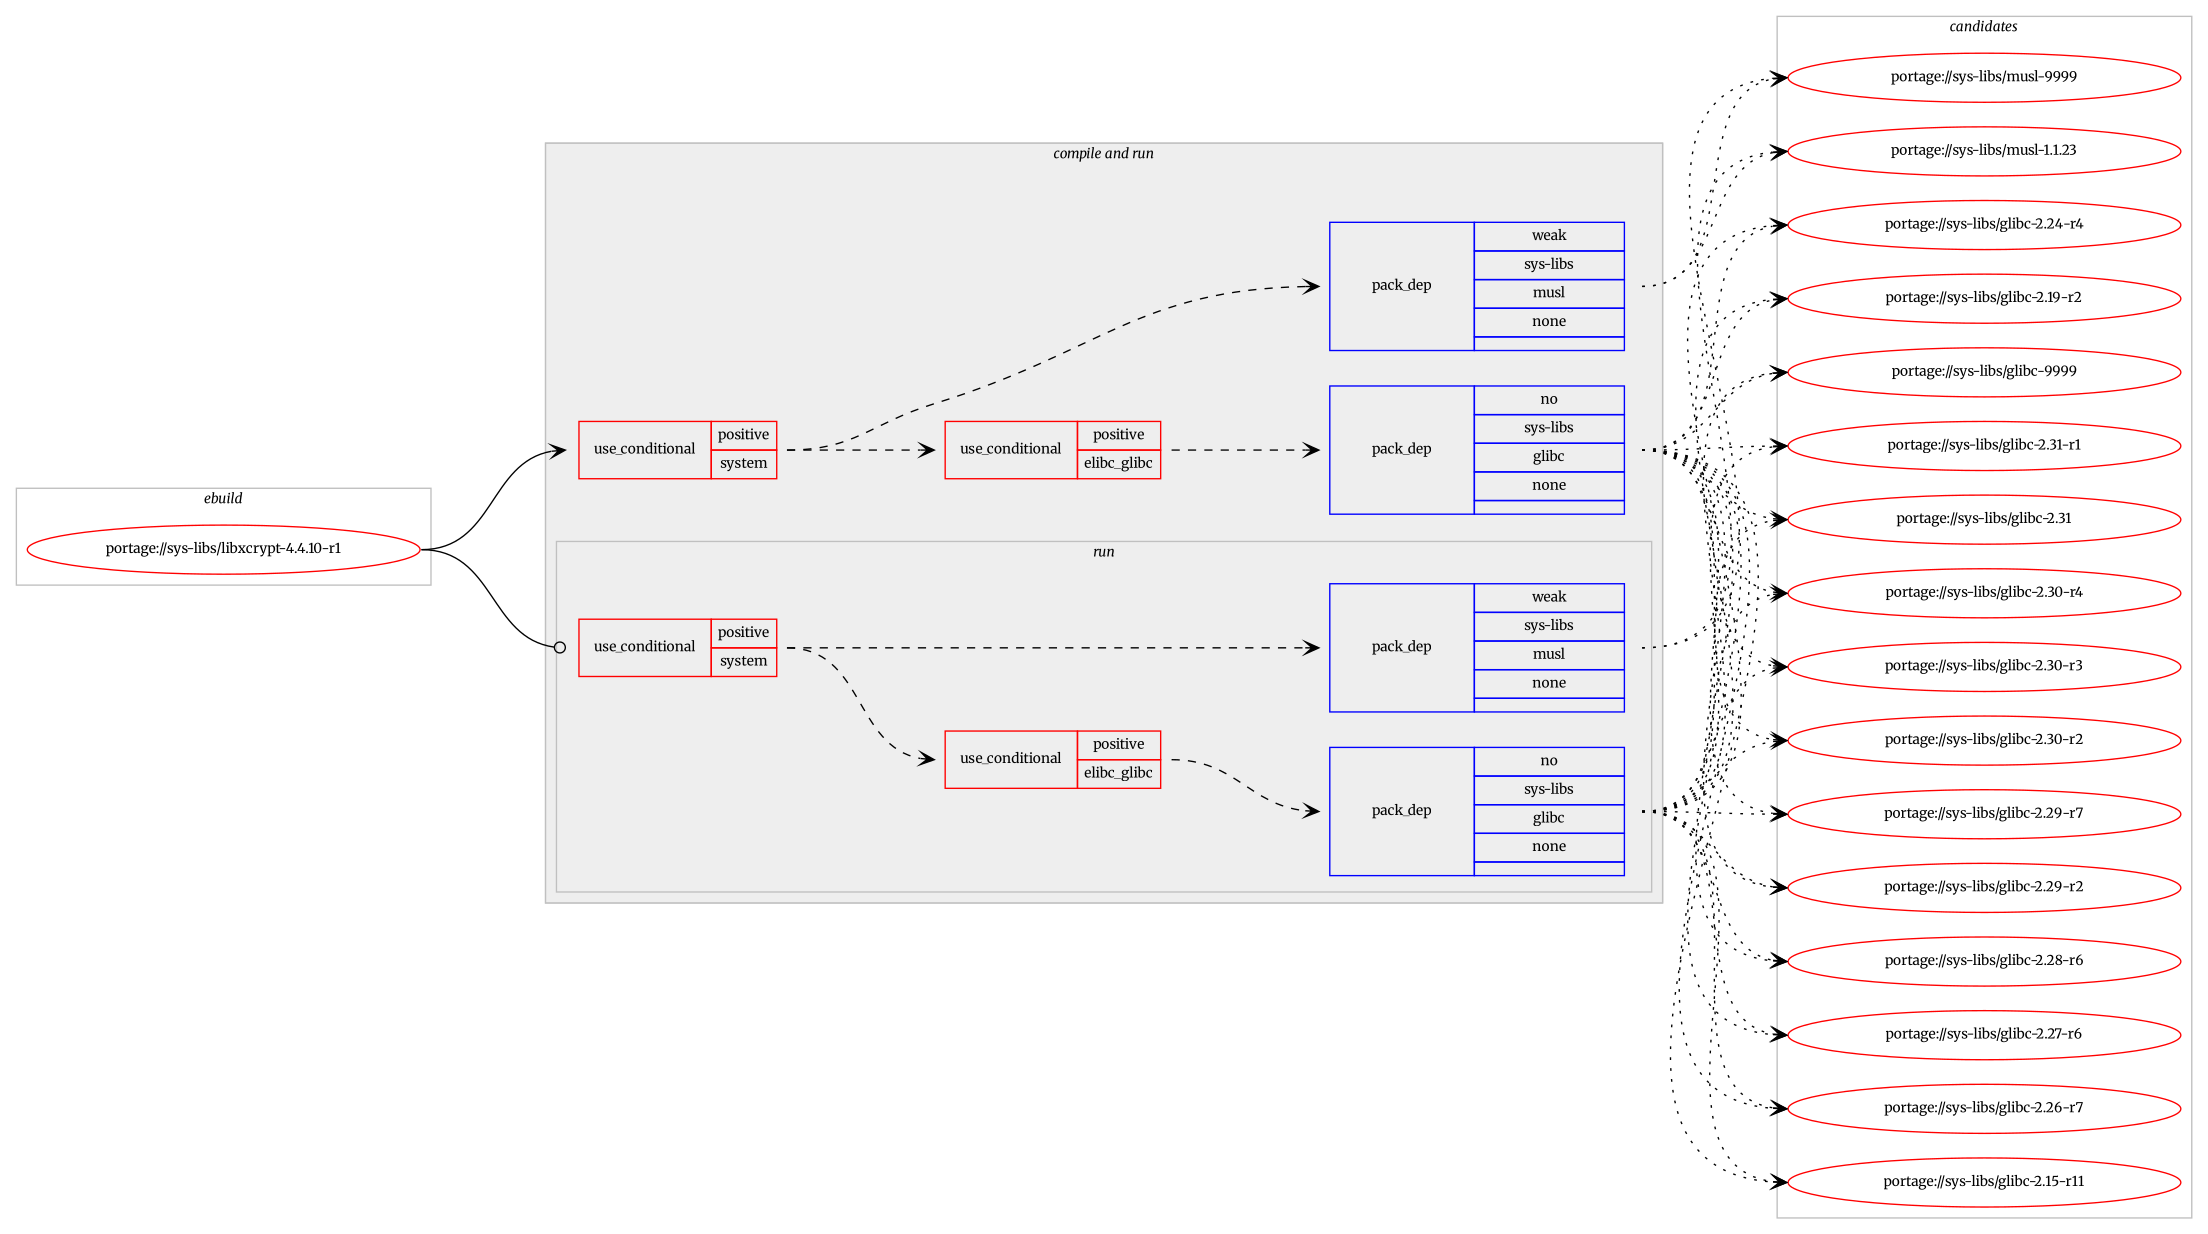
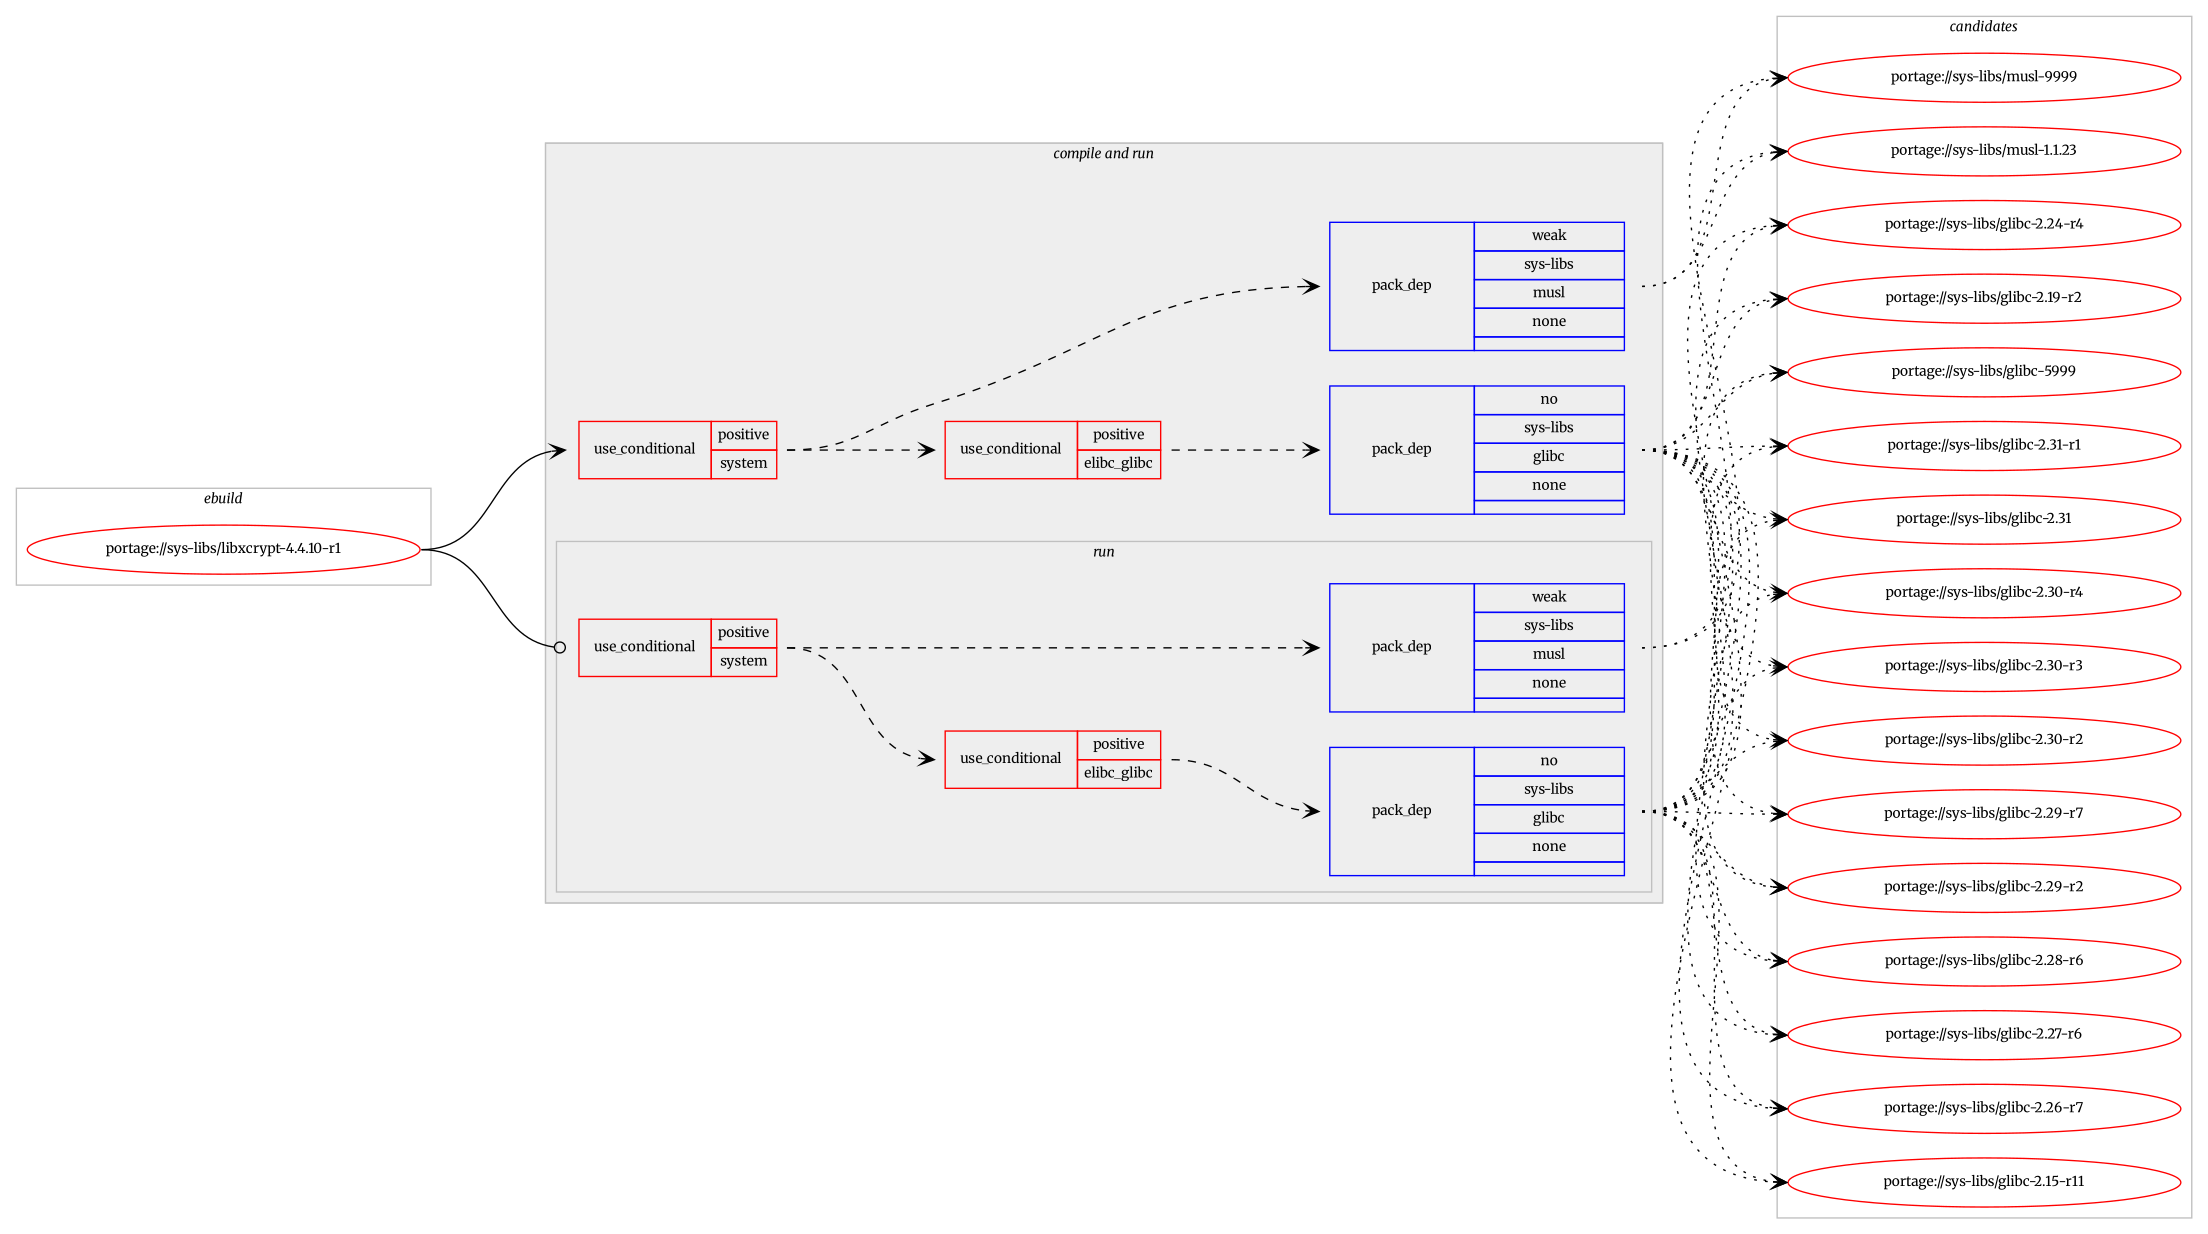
node "portage://sys-libs/glibc-9999": label "portage://sys-libs/glibc-9999" -> "portage://sys-libs/glibc-5999"
